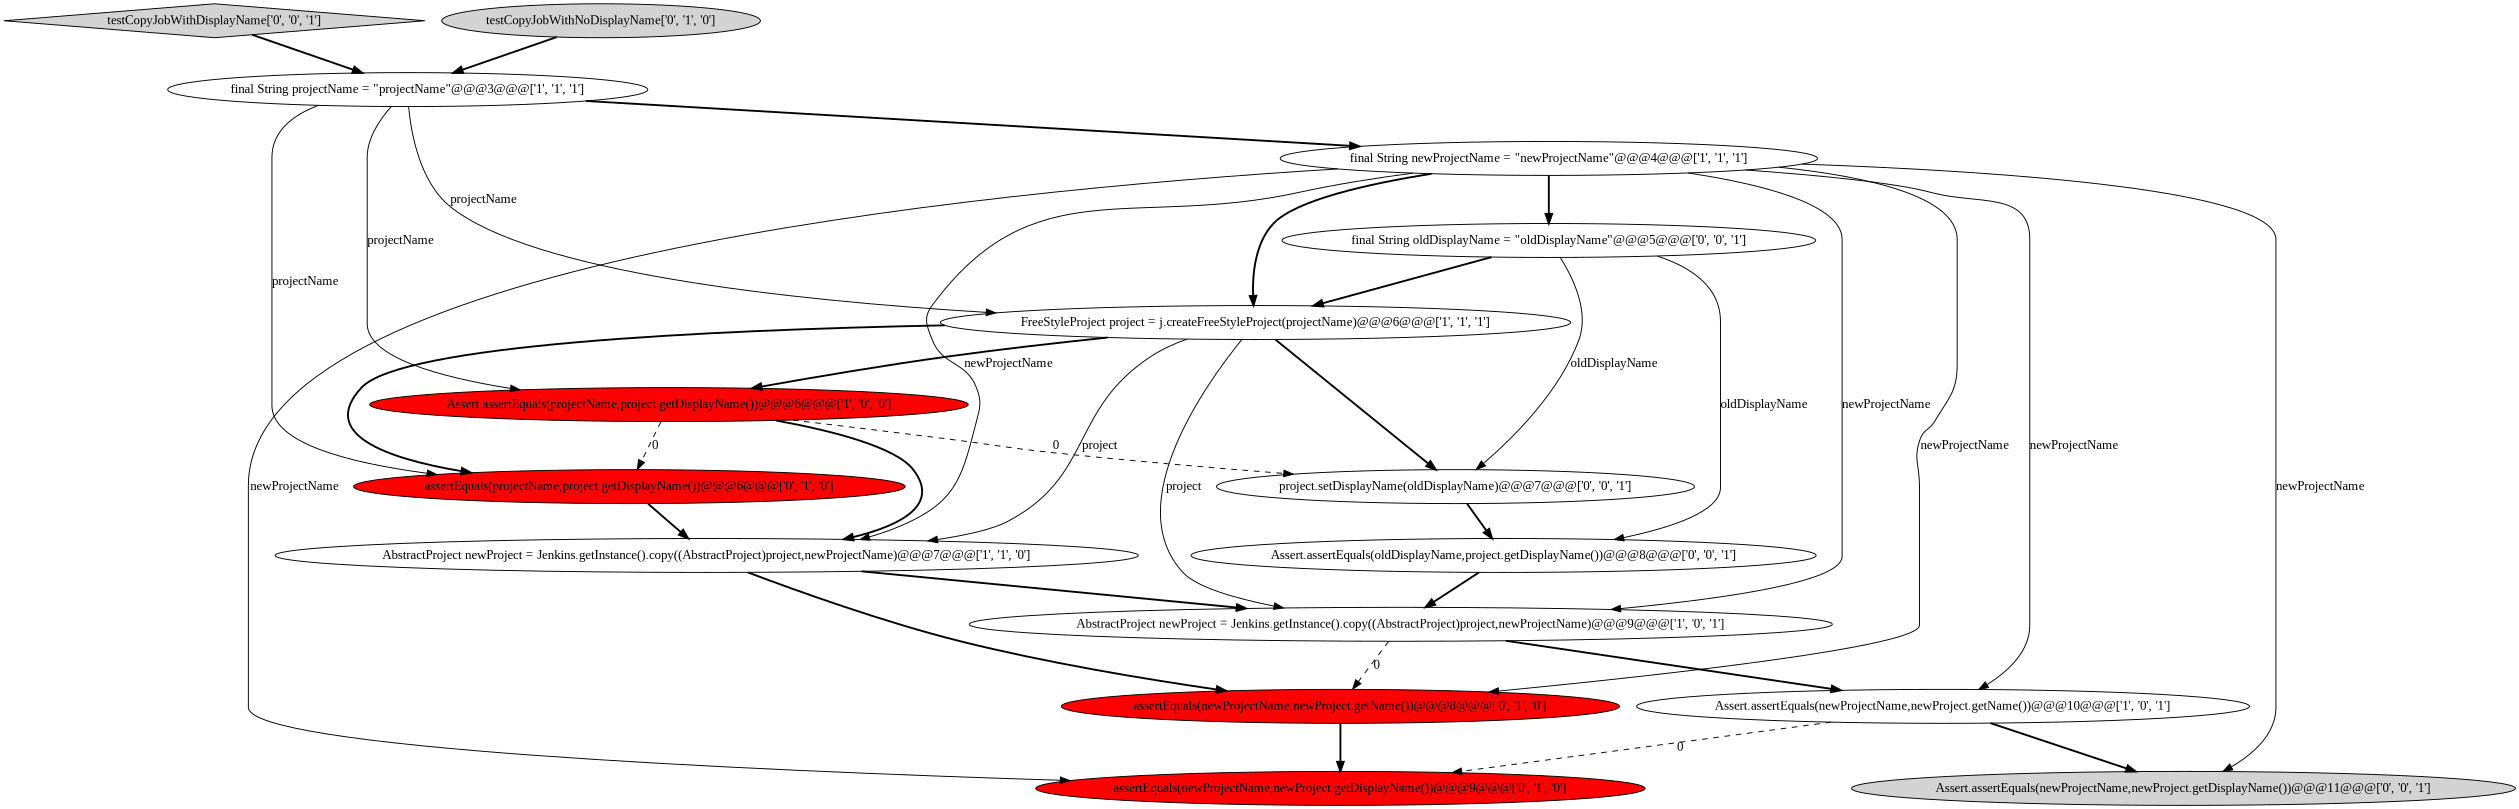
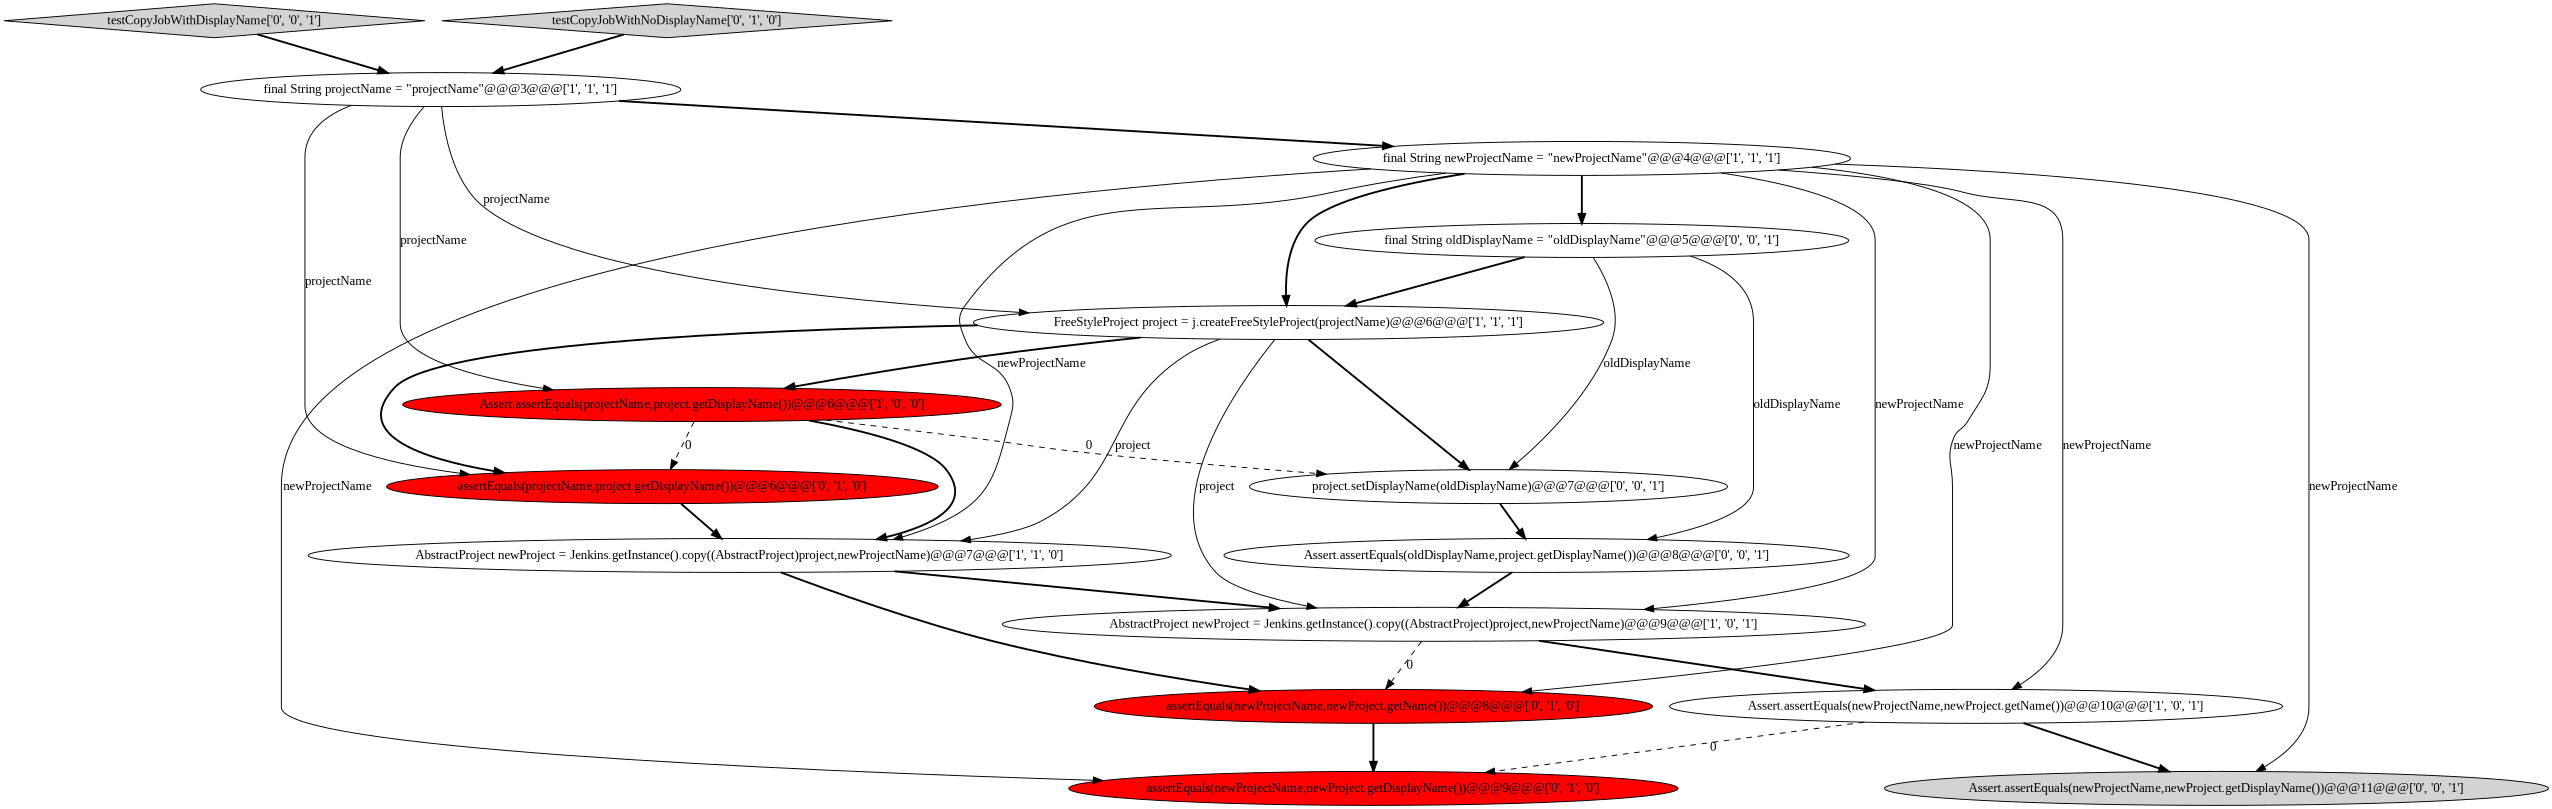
node "testCopyJobWithNoDisplayName['0', '1', '0']": shape ellipse -> diamond
